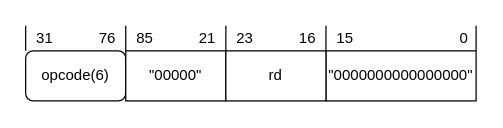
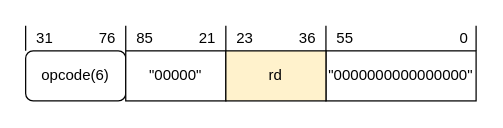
node "16": label "16" -> "36"
node "15": label "15" -> "55"
node "rd": fillcolor #ffffff -> #fff2cc
